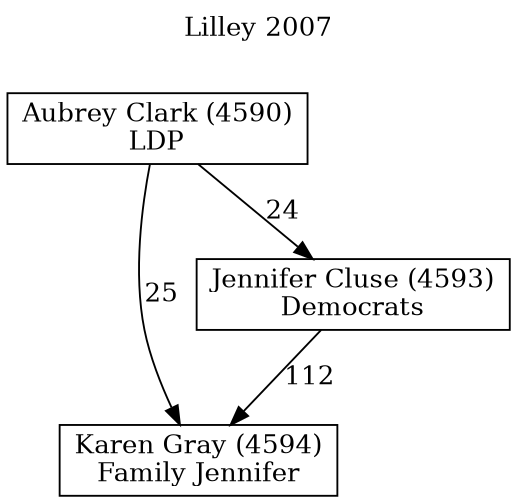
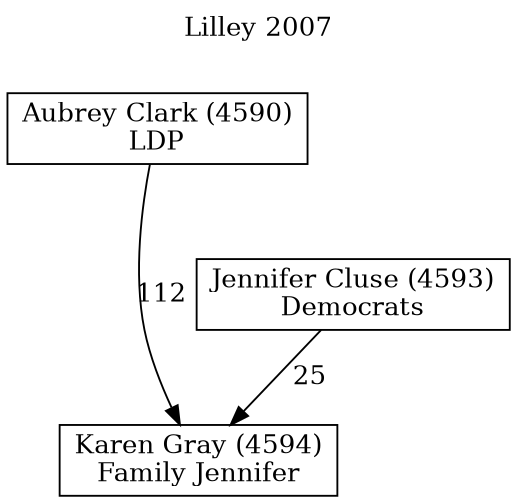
edge "Aubrey Clark (4590) LDP" -> "Jennifer Cluse (4593) Democrats": removed, label "24"
edge "Aubrey Clark (4590) LDP" -> "Karen Gray (4594) Family Jennifer": label "25" -> "112"
edge "Jennifer Cluse (4593) Democrats" -> "Karen Gray (4594) Family Jennifer": label "112" -> "25"
